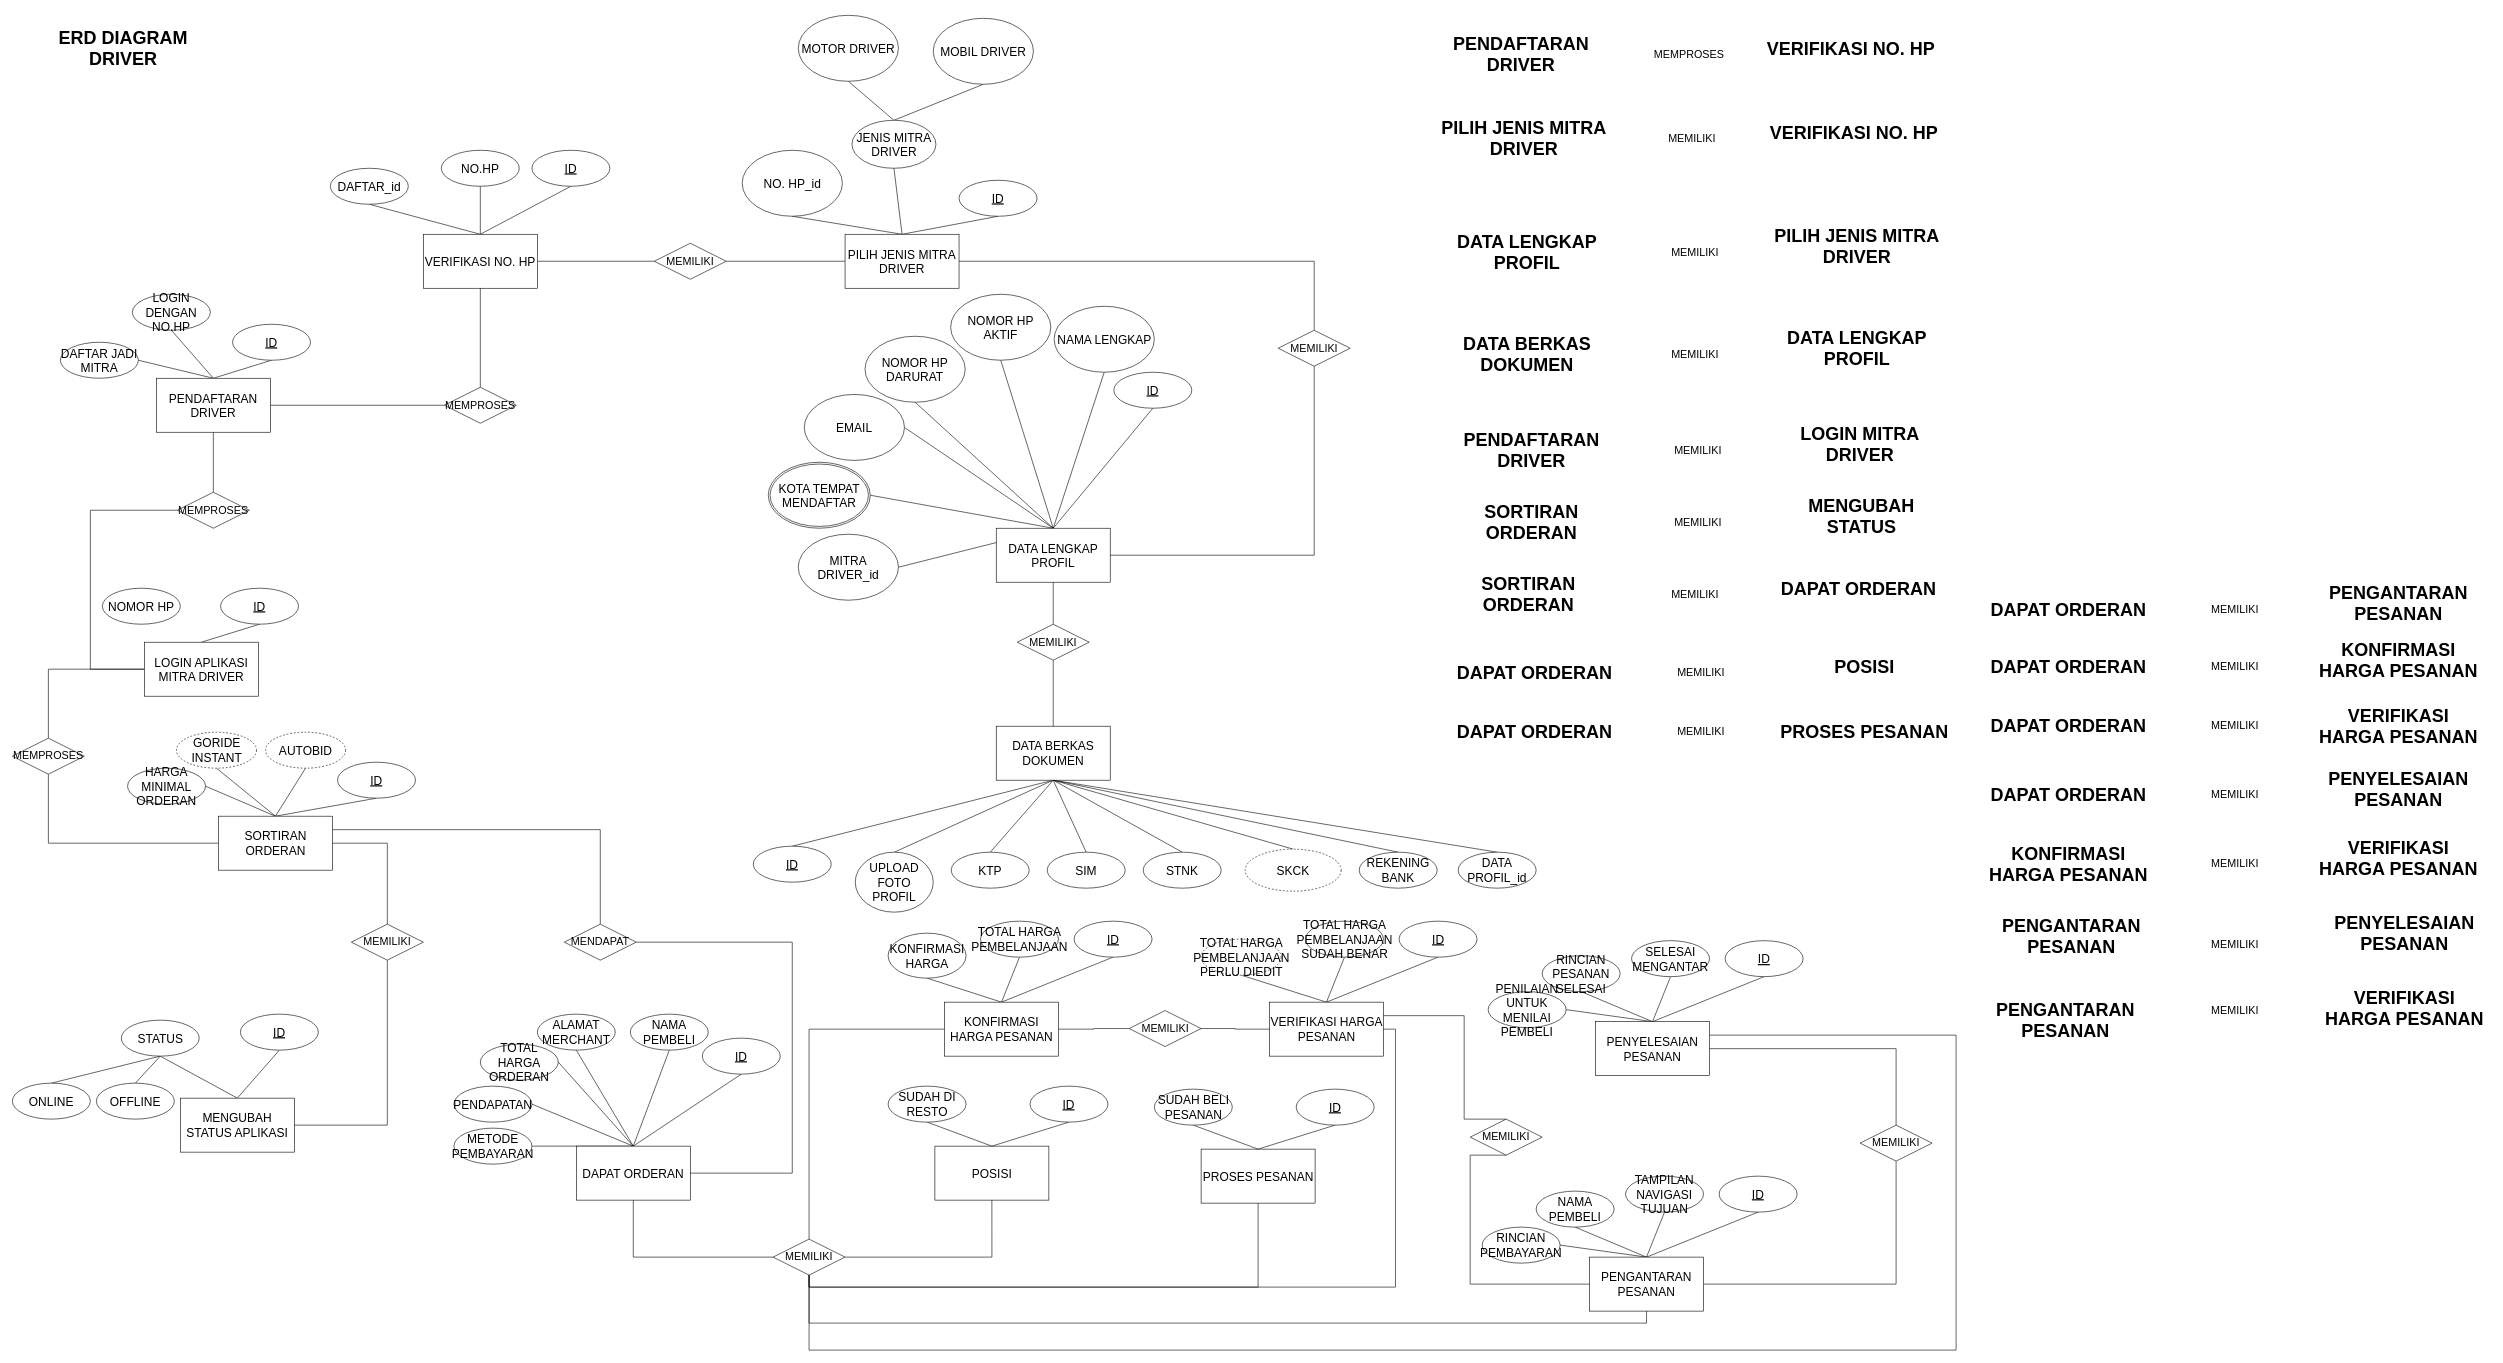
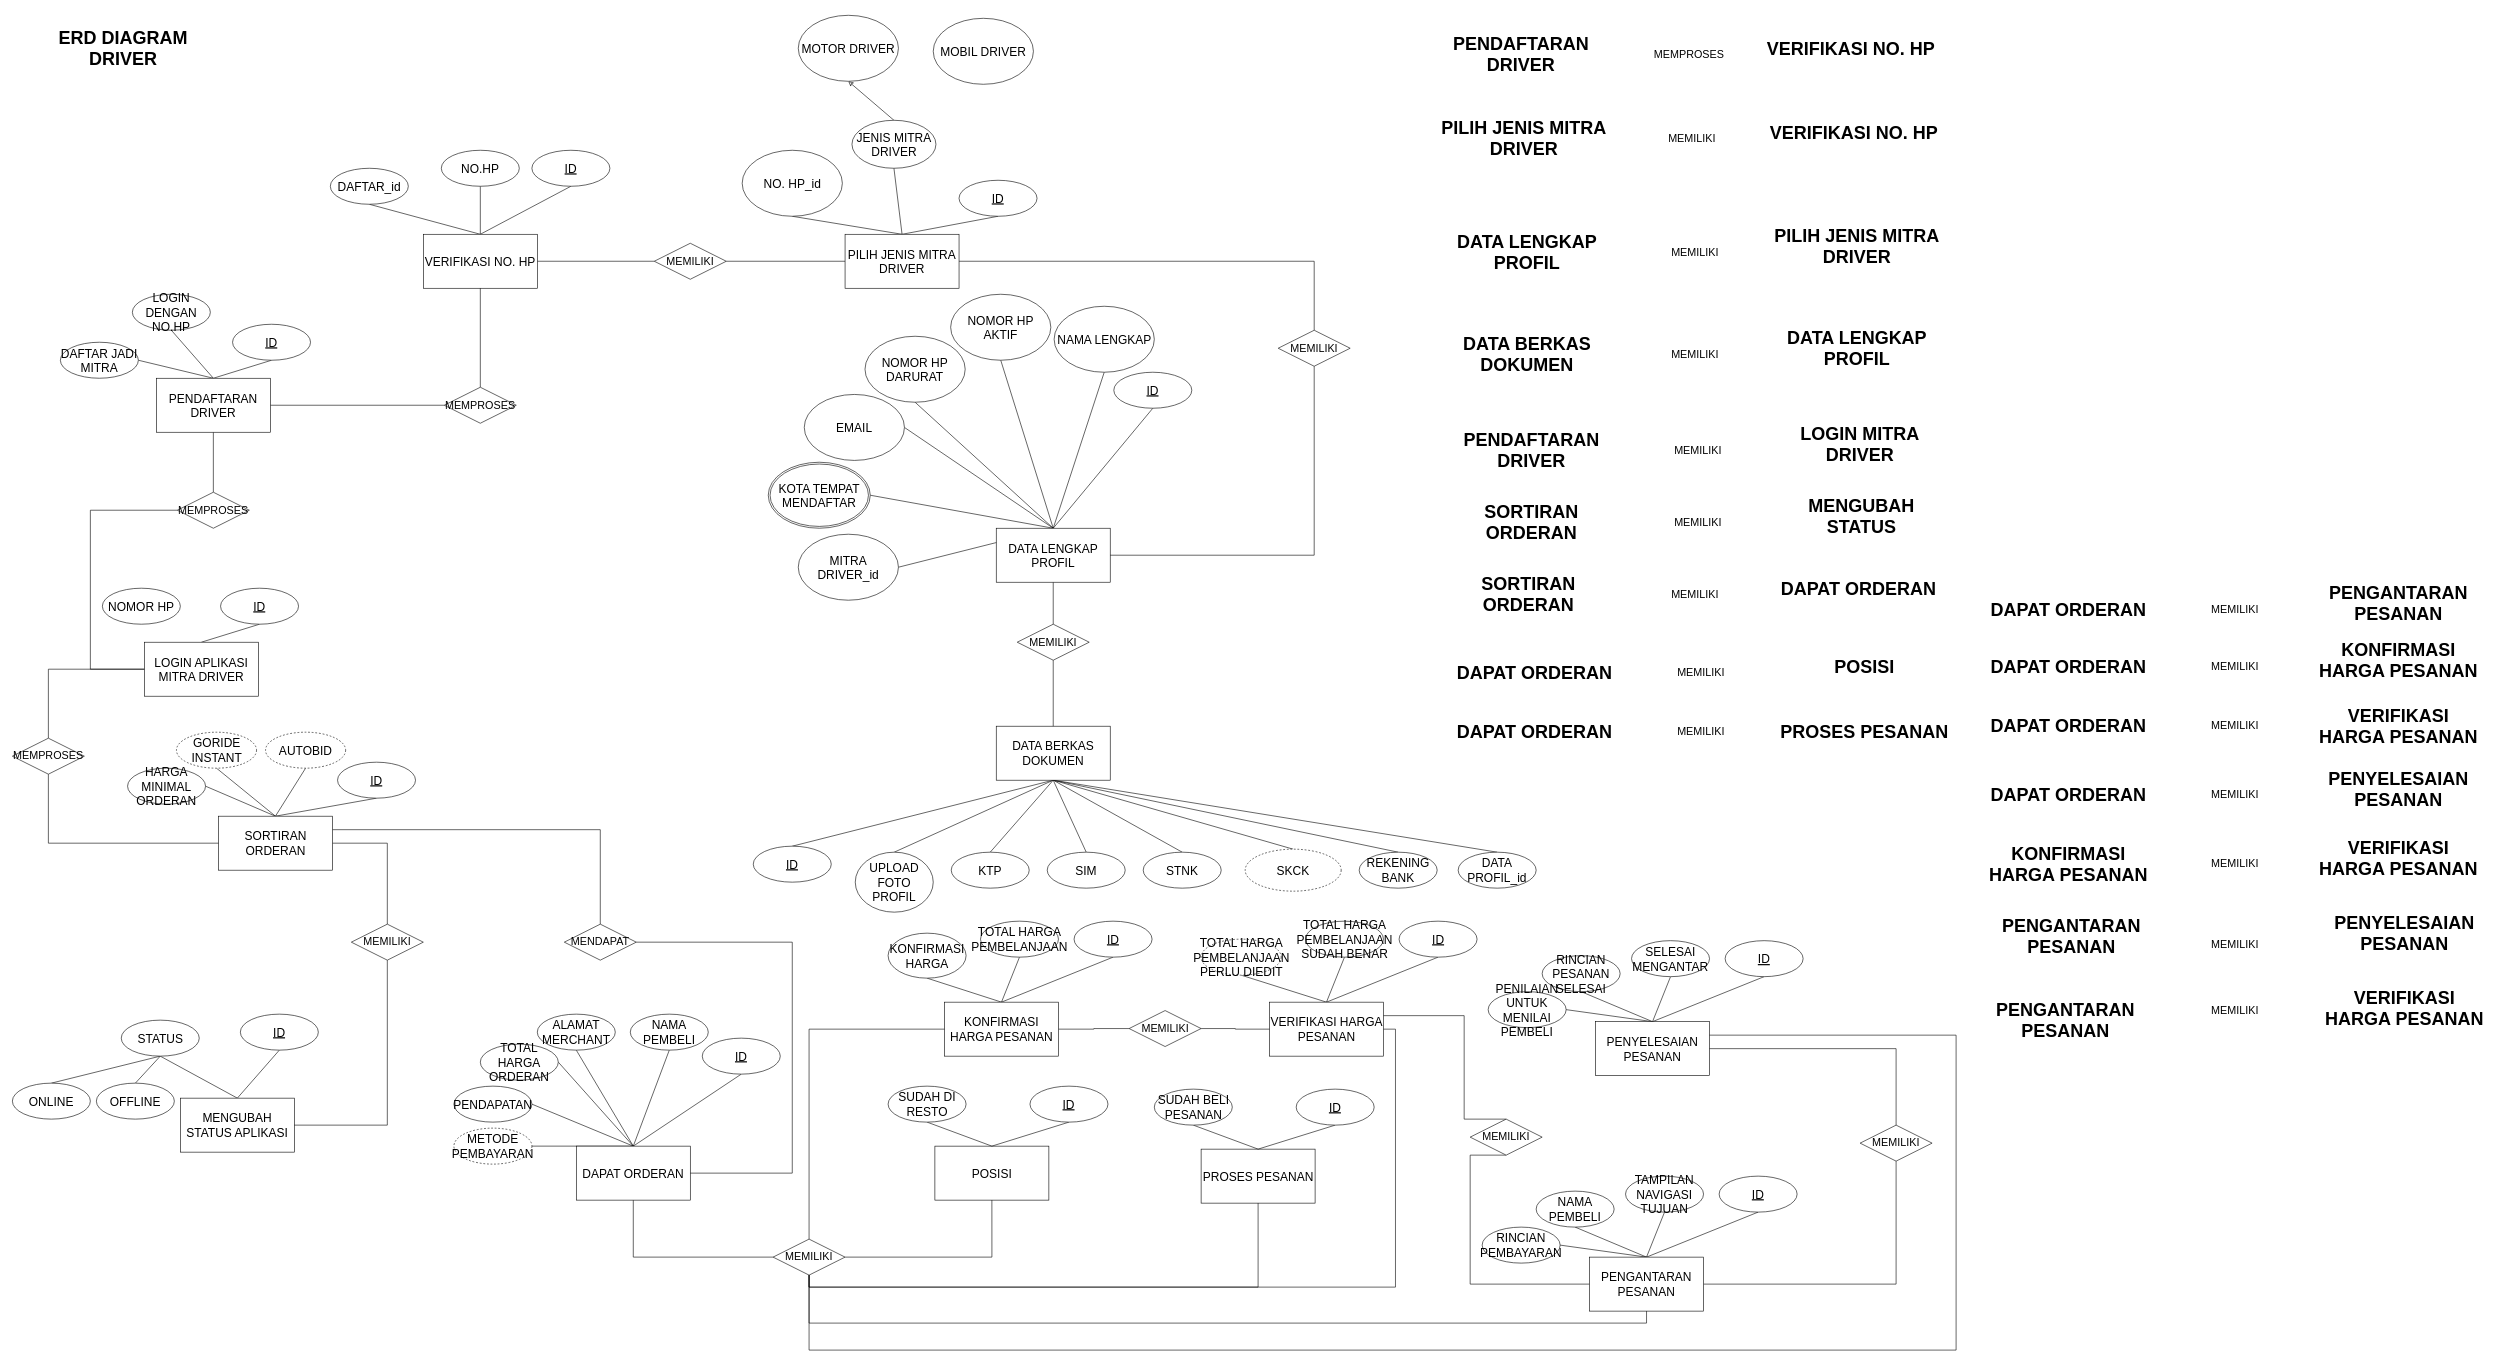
edge "MOTOR DRIVER" -- "JENIS MITRA DRIVER": arrowhead none -> classic
edge "MOBIL DRIVER" -- "JENIS MITRA DRIVER": removed
node "METODE PEMBAYARAN": style solid -> dashed
